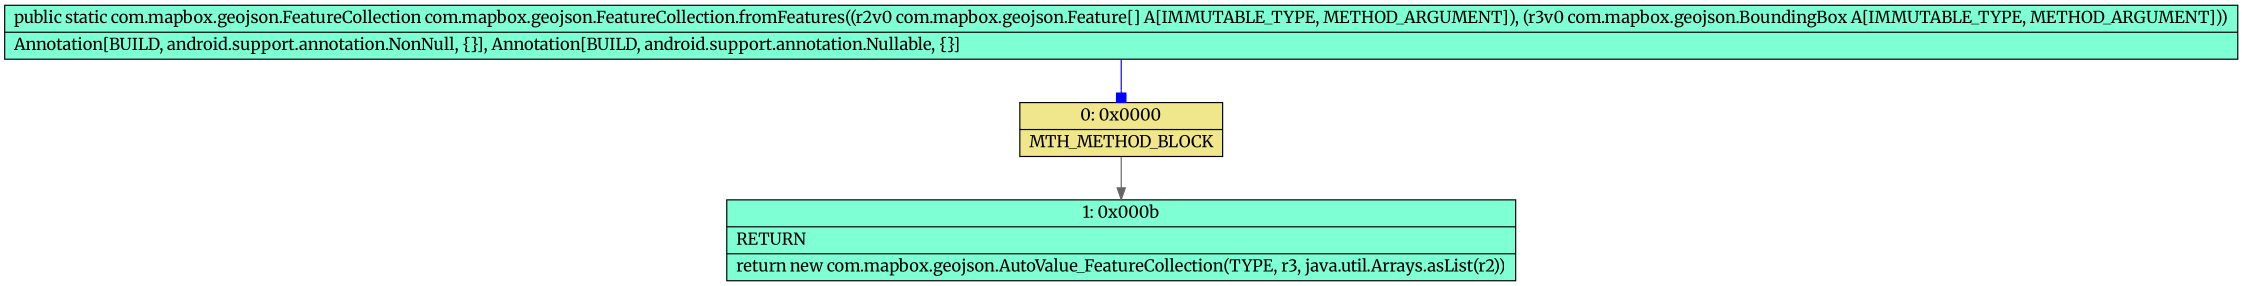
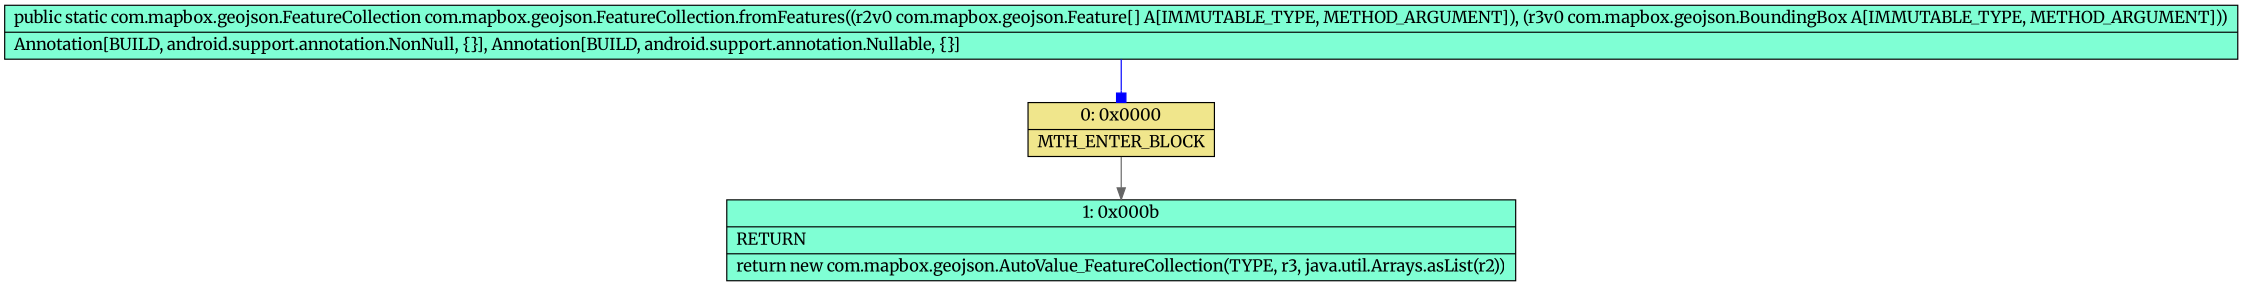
node "0: 0x0000": text "MTH_METHOD_BLOCK" -> "MTH_ENTER_BLOCK"
